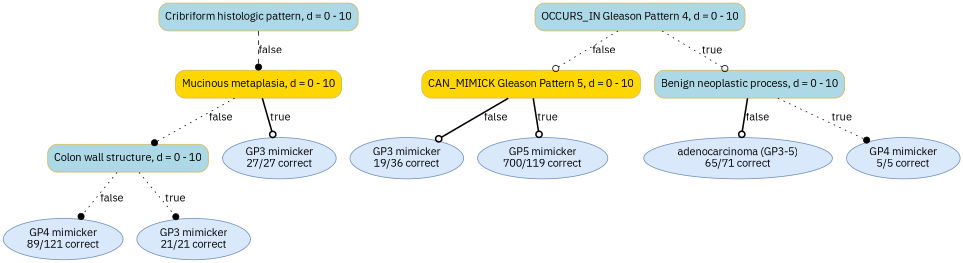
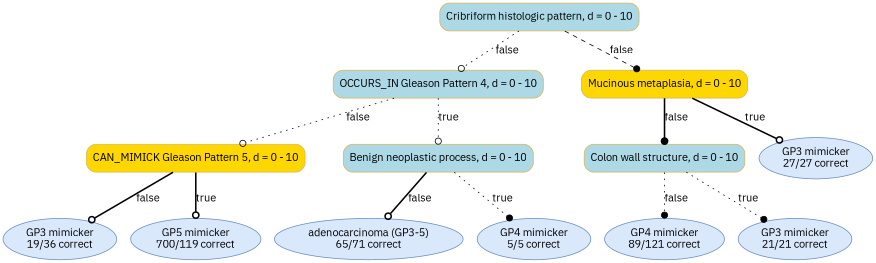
edge "Cribriform histologic pattern, d = 0 - 10" -> "OCCURS_IN Gleason Pattern 4, d = 0 - 10": added, label "false"
edge "Mucinous metaplasia, d = 0 - 10" -> "Colon wall structure, d = 0 - 10": style dotted -> bold
